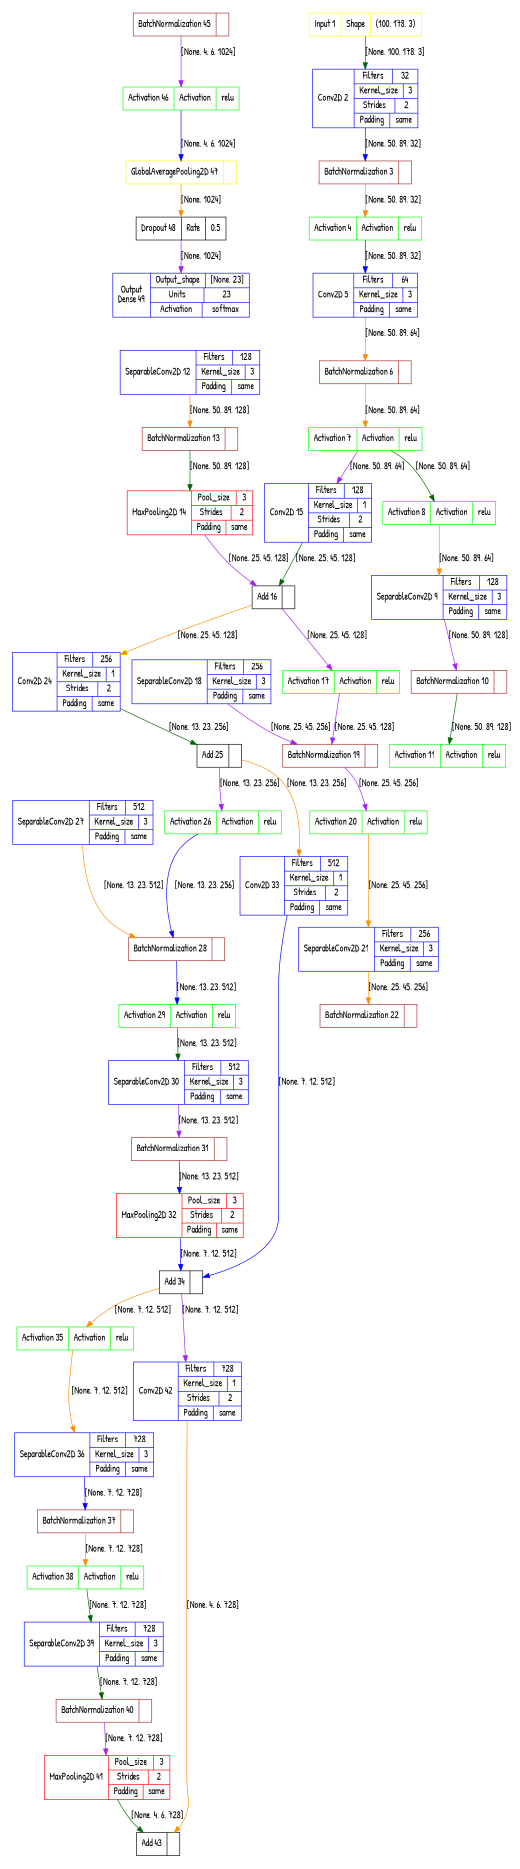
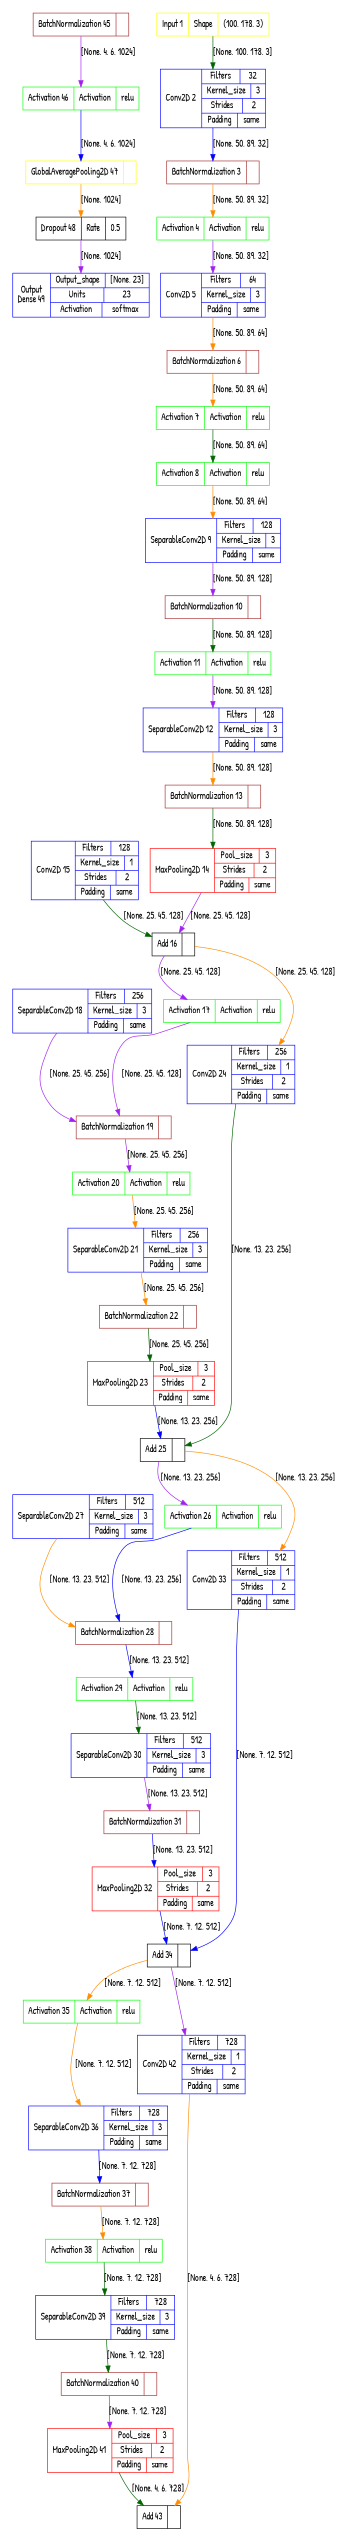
edge "Activation 4" -> "Conv2D 5": color blue -> purple
edge "Activation 7" -> "Conv2D 15": removed, label "[None, 50, 89, 64]"
edge "Activation 11" -> "SeparableConv2D 12": added, label "[None, 50, 89, 128]"
node "MaxPooling2D 23": added
